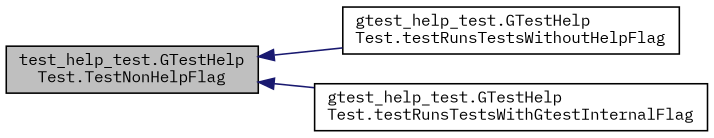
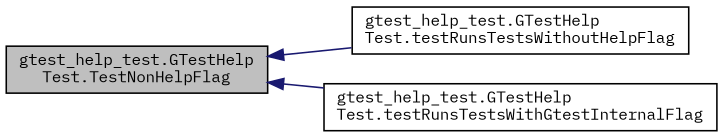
node "test_help_test.GTestHelp Test.TestNonHelpFlag": label "test_help_test.GTestHelp Test.TestNonHelpFlag" -> "gtest_help_test.GTestHelp Test.TestNonHelpFlag"
